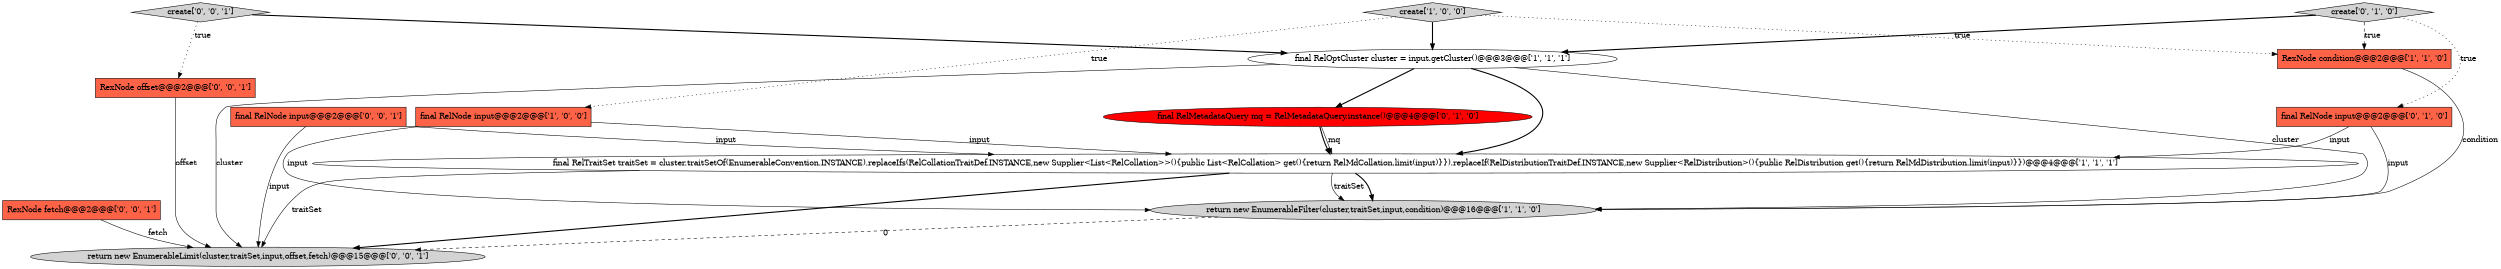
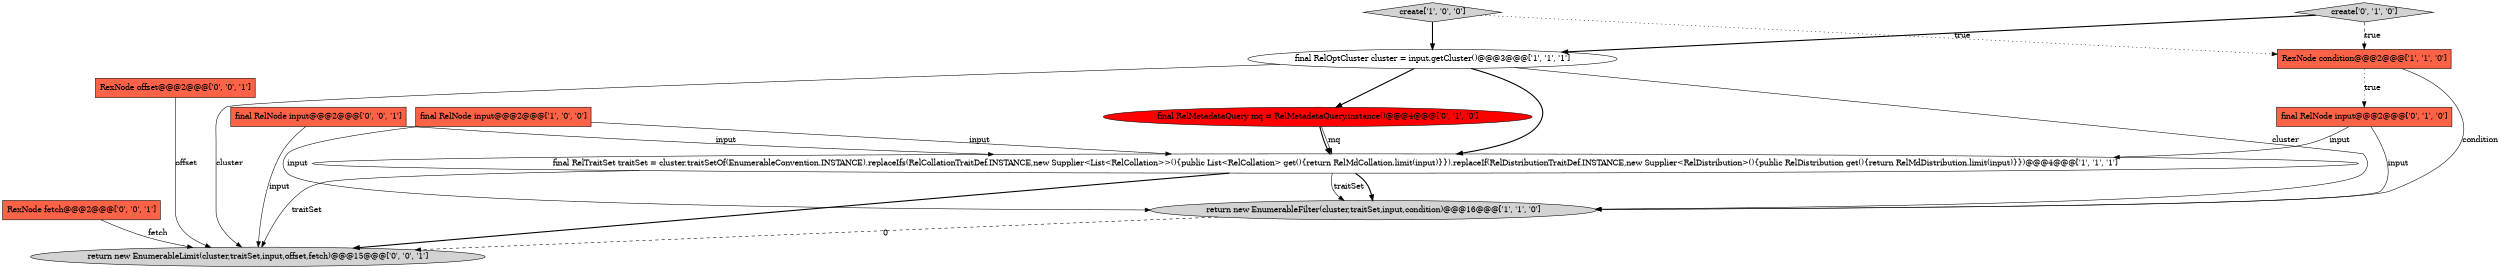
node "create['0', '0', '1']": removed
edge "create['0', '1', '0']" -> "final RelNode input@@@2@@@['0', '1', '0']": now "RexNode condition@@@2@@@['1', '1', '0']" -> "final RelNode input@@@2@@@['0', '1', '0']"
edge "create['1', '0', '0']" -> "final RelNode input@@@2@@@['1', '0', '0']": removed, label "true"
